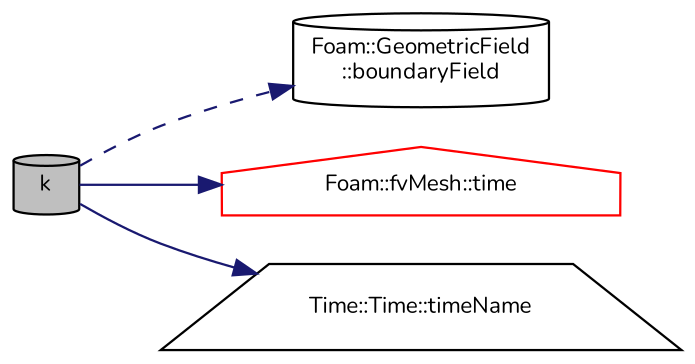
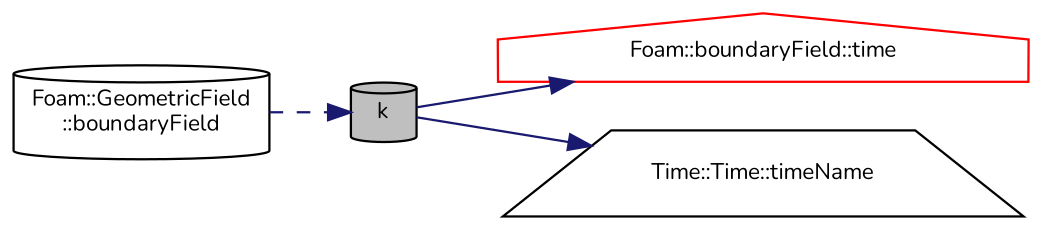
edge "k" -> "Foam::GeometricField ::boundaryField": reversed
node "Foam::fvMesh::time": label "Foam::fvMesh::time" -> "Foam::boundaryField::time"
